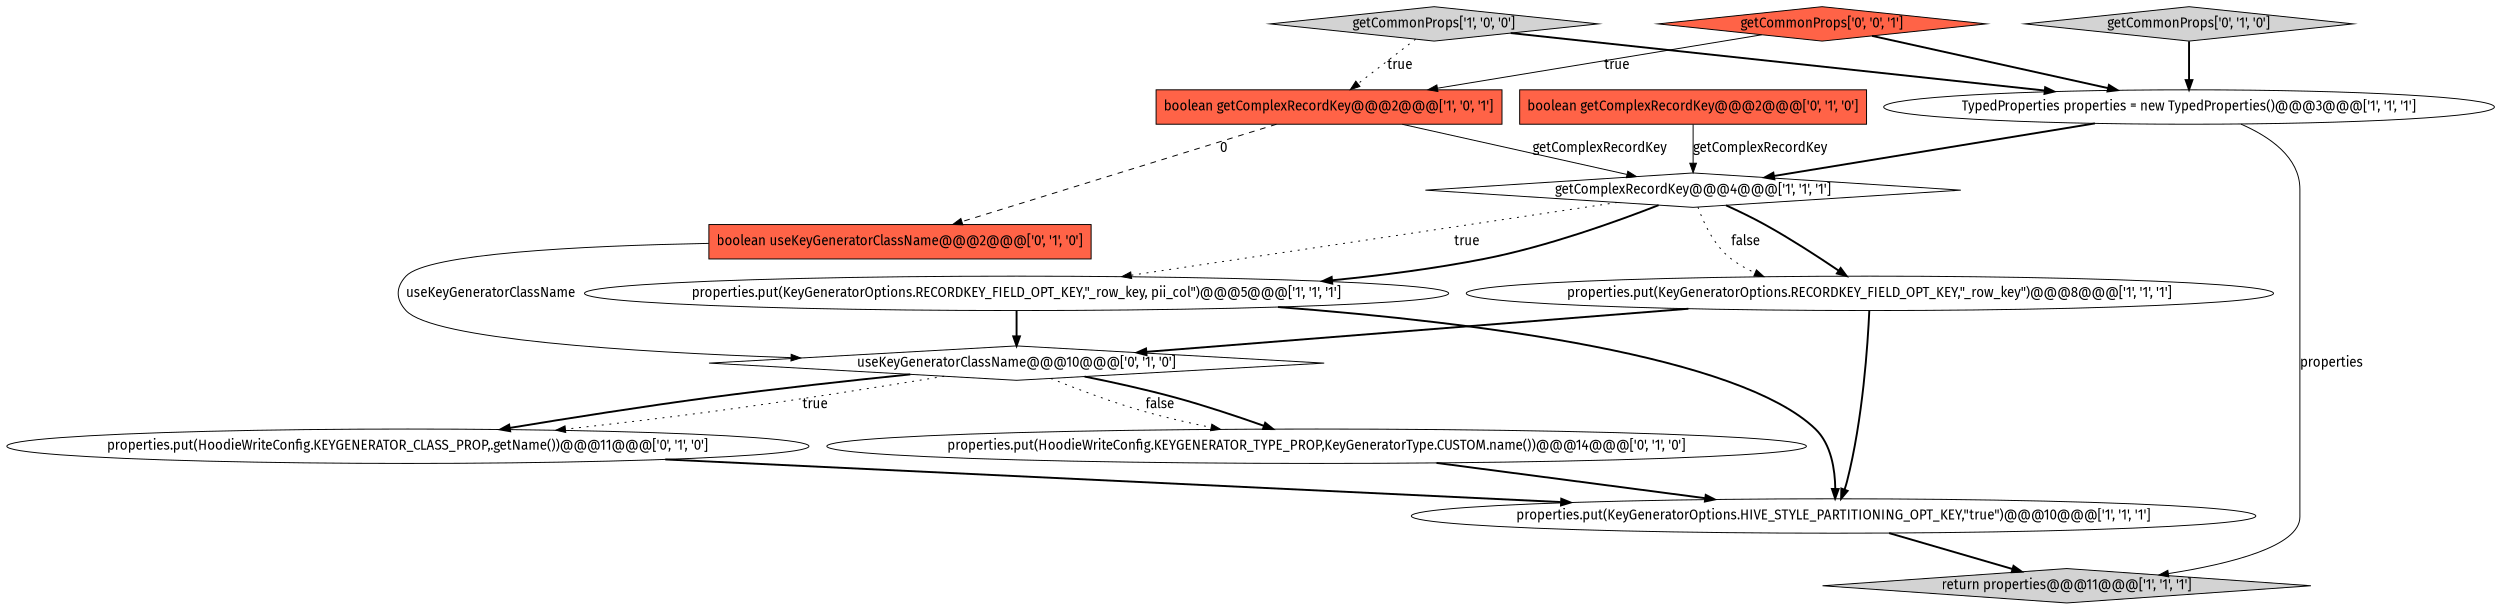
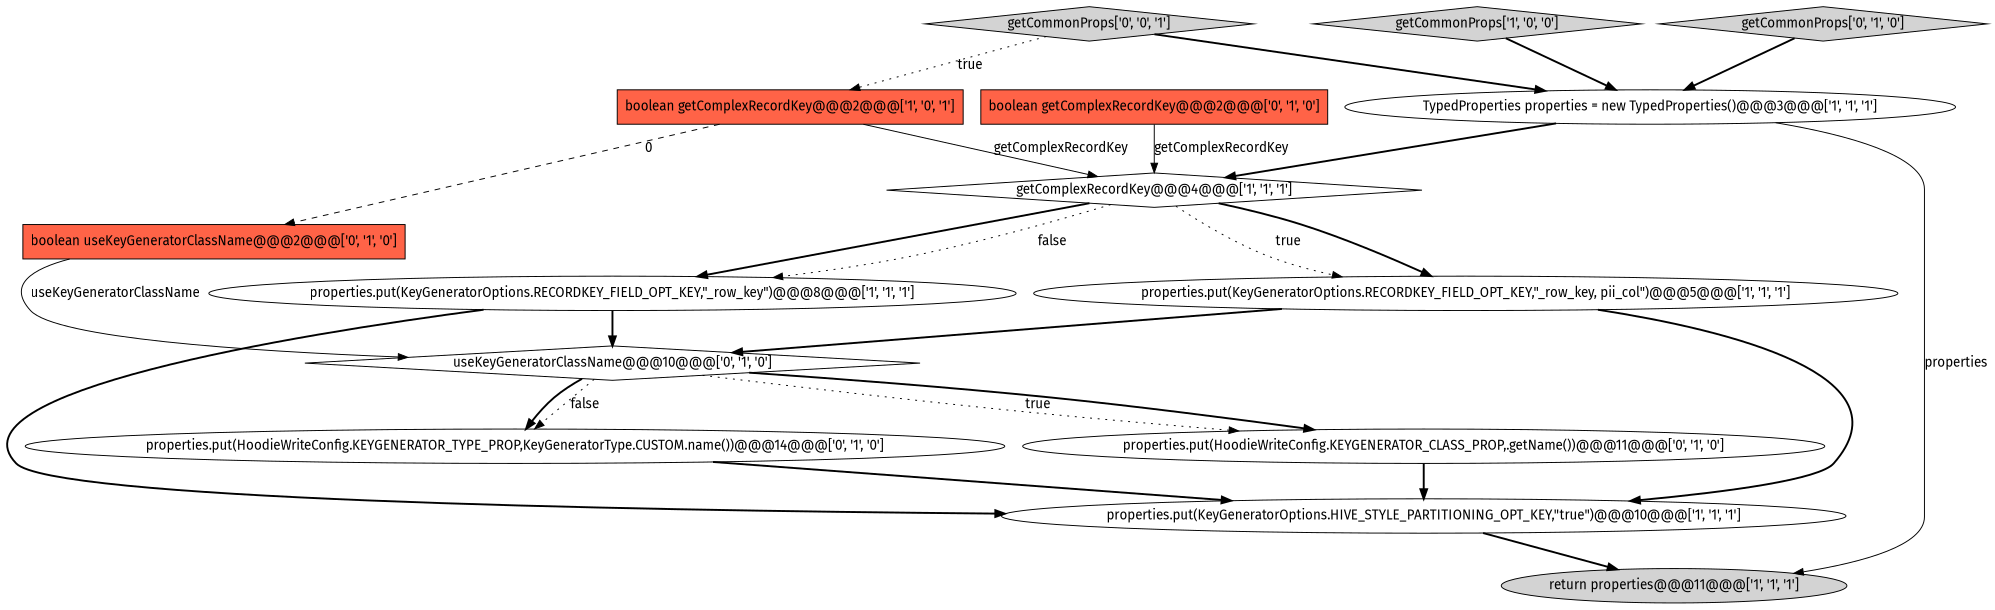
node "getCommonProps['0', '0', '1']": fillcolor tomato -> lightgray
edge "getCommonProps['1', '0', '0']" -> "boolean getComplexRecordKey@@@2@@@['1', '0', '1']": removed, label "true"
edge "getCommonProps['0', '0', '1']" -> "boolean getComplexRecordKey@@@2@@@['1', '0', '1']": style solid -> dotted
node "return properties@@@11@@@['1', '1', '1']": shape diamond -> ellipse
